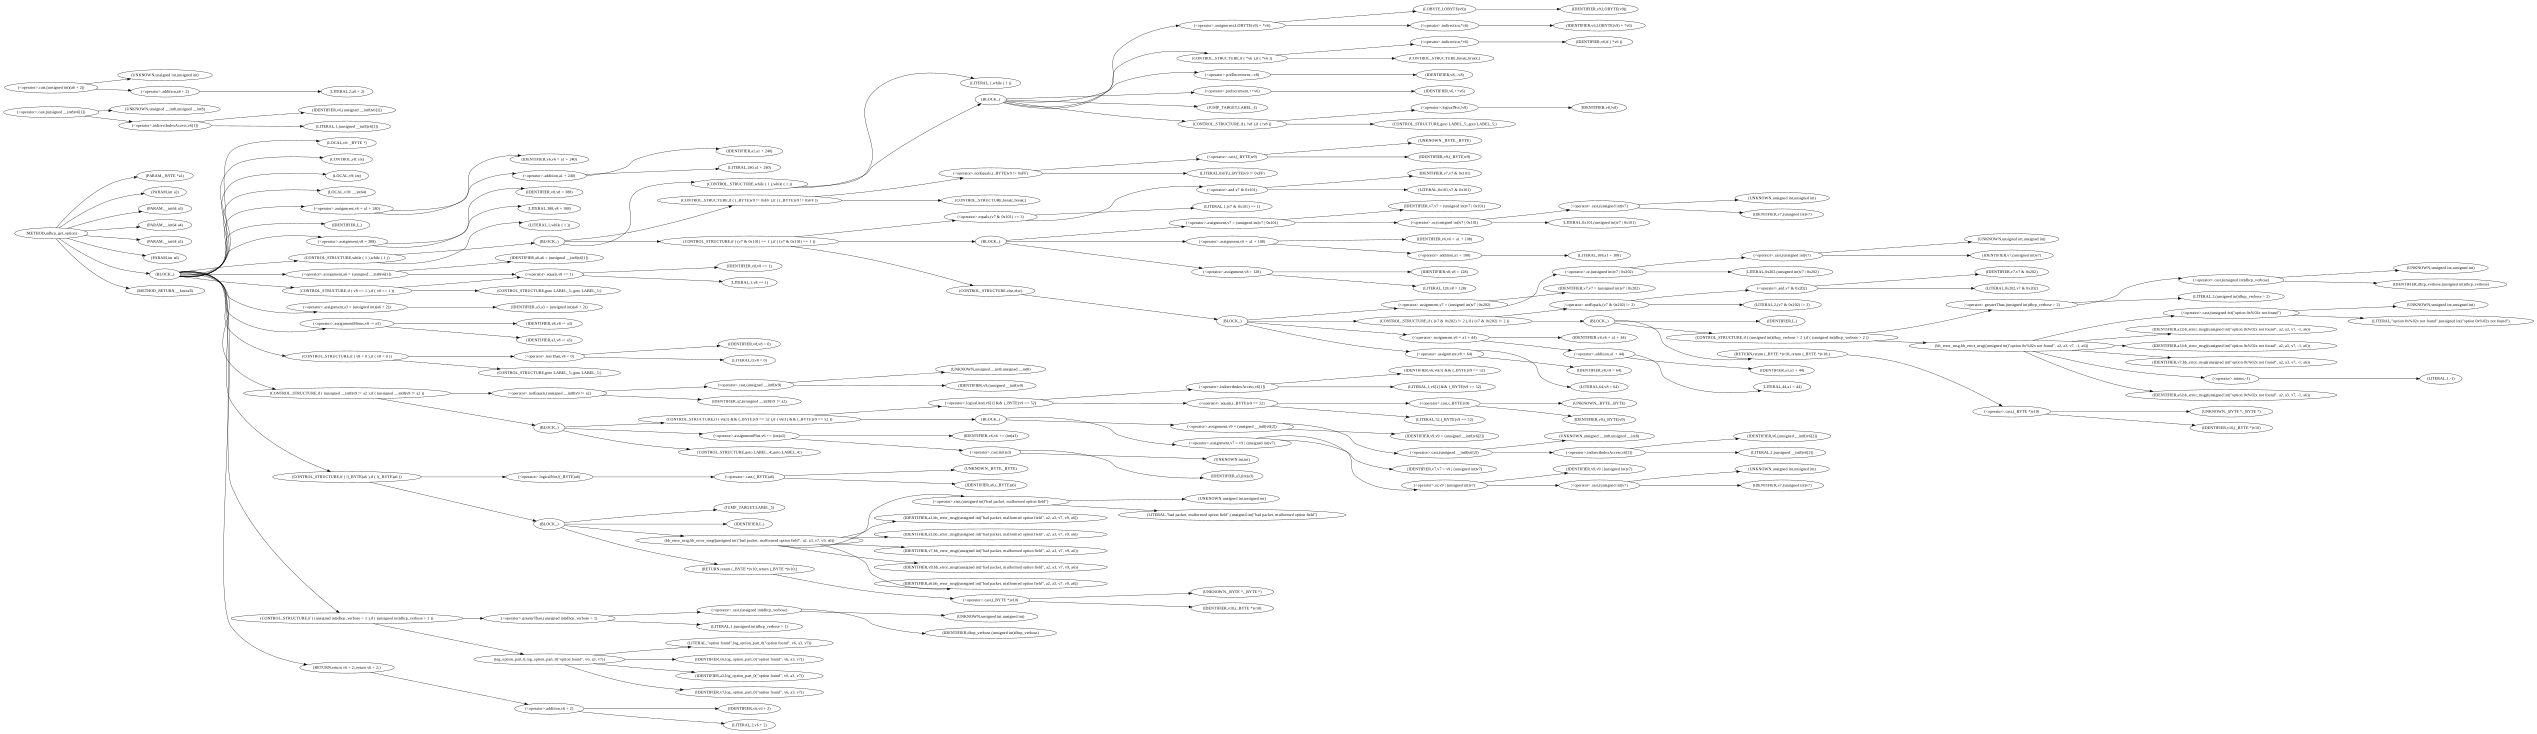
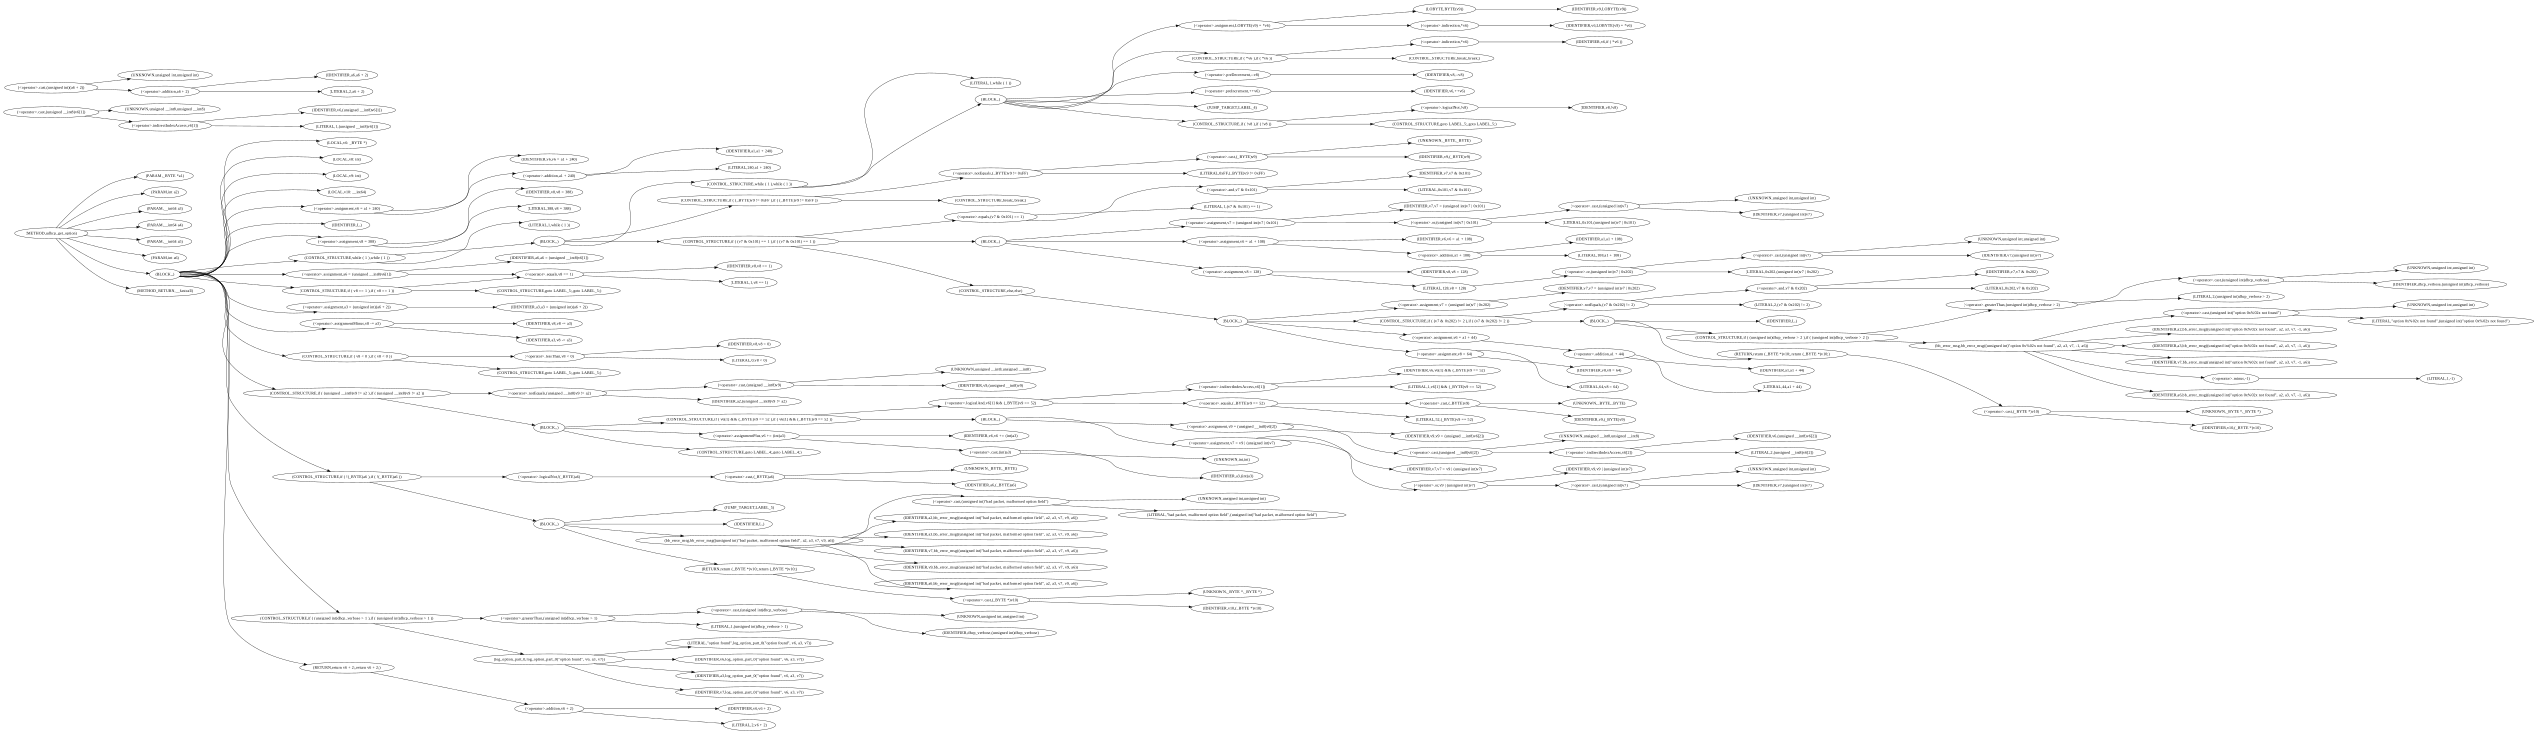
node "(LOBYTE,LOBYTE(v9))": label "(LOBYTE,LOBYTE(v9))" -> "(LOBYTE,BYTE(v9))"
node "(IDENTIFIER,a6,a6 + 2)": added
node "(CONTROL,v8: int)": label "(CONTROL,v8: int)" -> "(LOCAL,v8: int)"
node "(IDENTIFIER,a1,a1 + 108)": added
edge "(<operator>.assignment,v7 = (unsigned int)v7 | 0x202)" -> "(<operator>.or,(unsigned int)v7 | 0x202)": now "(LITERAL,128,v8 = 128)" -> "(<operator>.or,(unsigned int)v7 | 0x202)"
node "(IDENTIFIER,v6,v6 = a1 + 44)": removed
